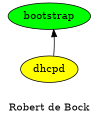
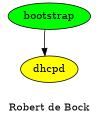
edge "dhcpd" -> "bootstrap": reversed
